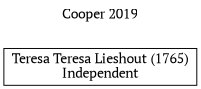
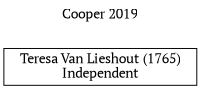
node "Teresa Teresa Lieshout (1765) Independent": label "Teresa Teresa Lieshout (1765) Independent" -> "Teresa Van Lieshout (1765) Independent"
